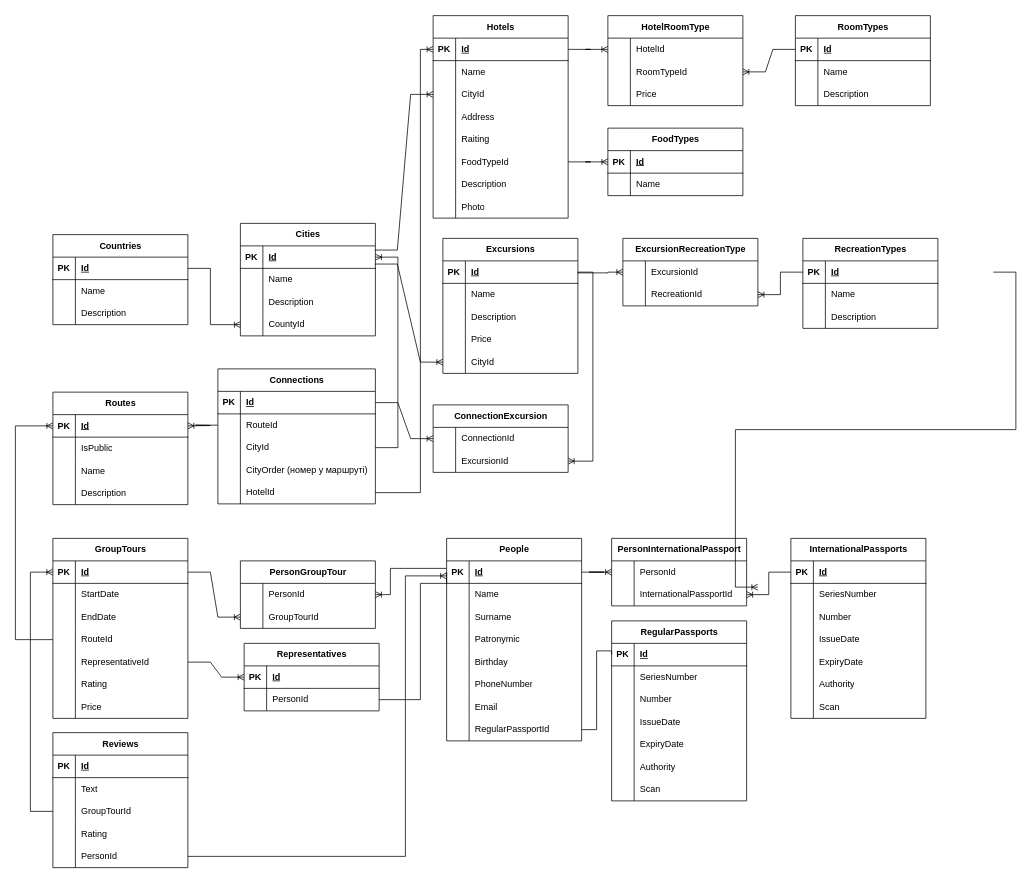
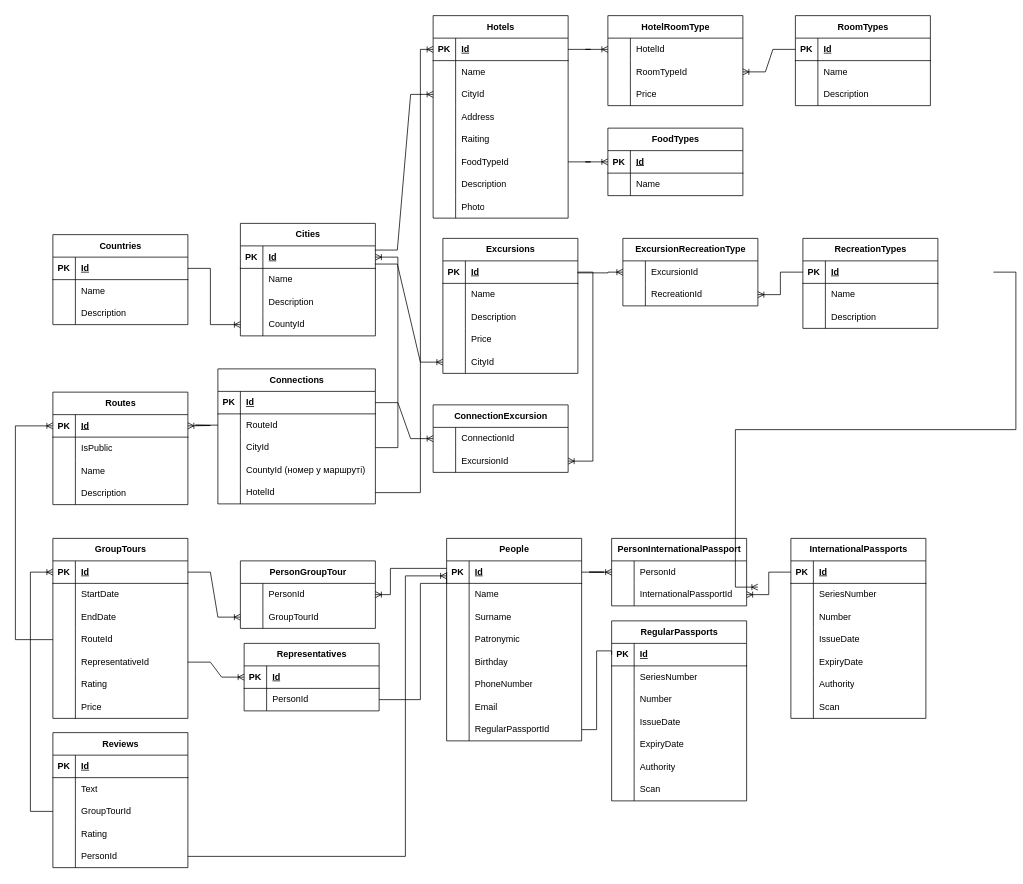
node "CityOrder (номер у маршруті)": label "CityOrder (номер у маршруті)" -> "CountyId (номер у маршруті)"
